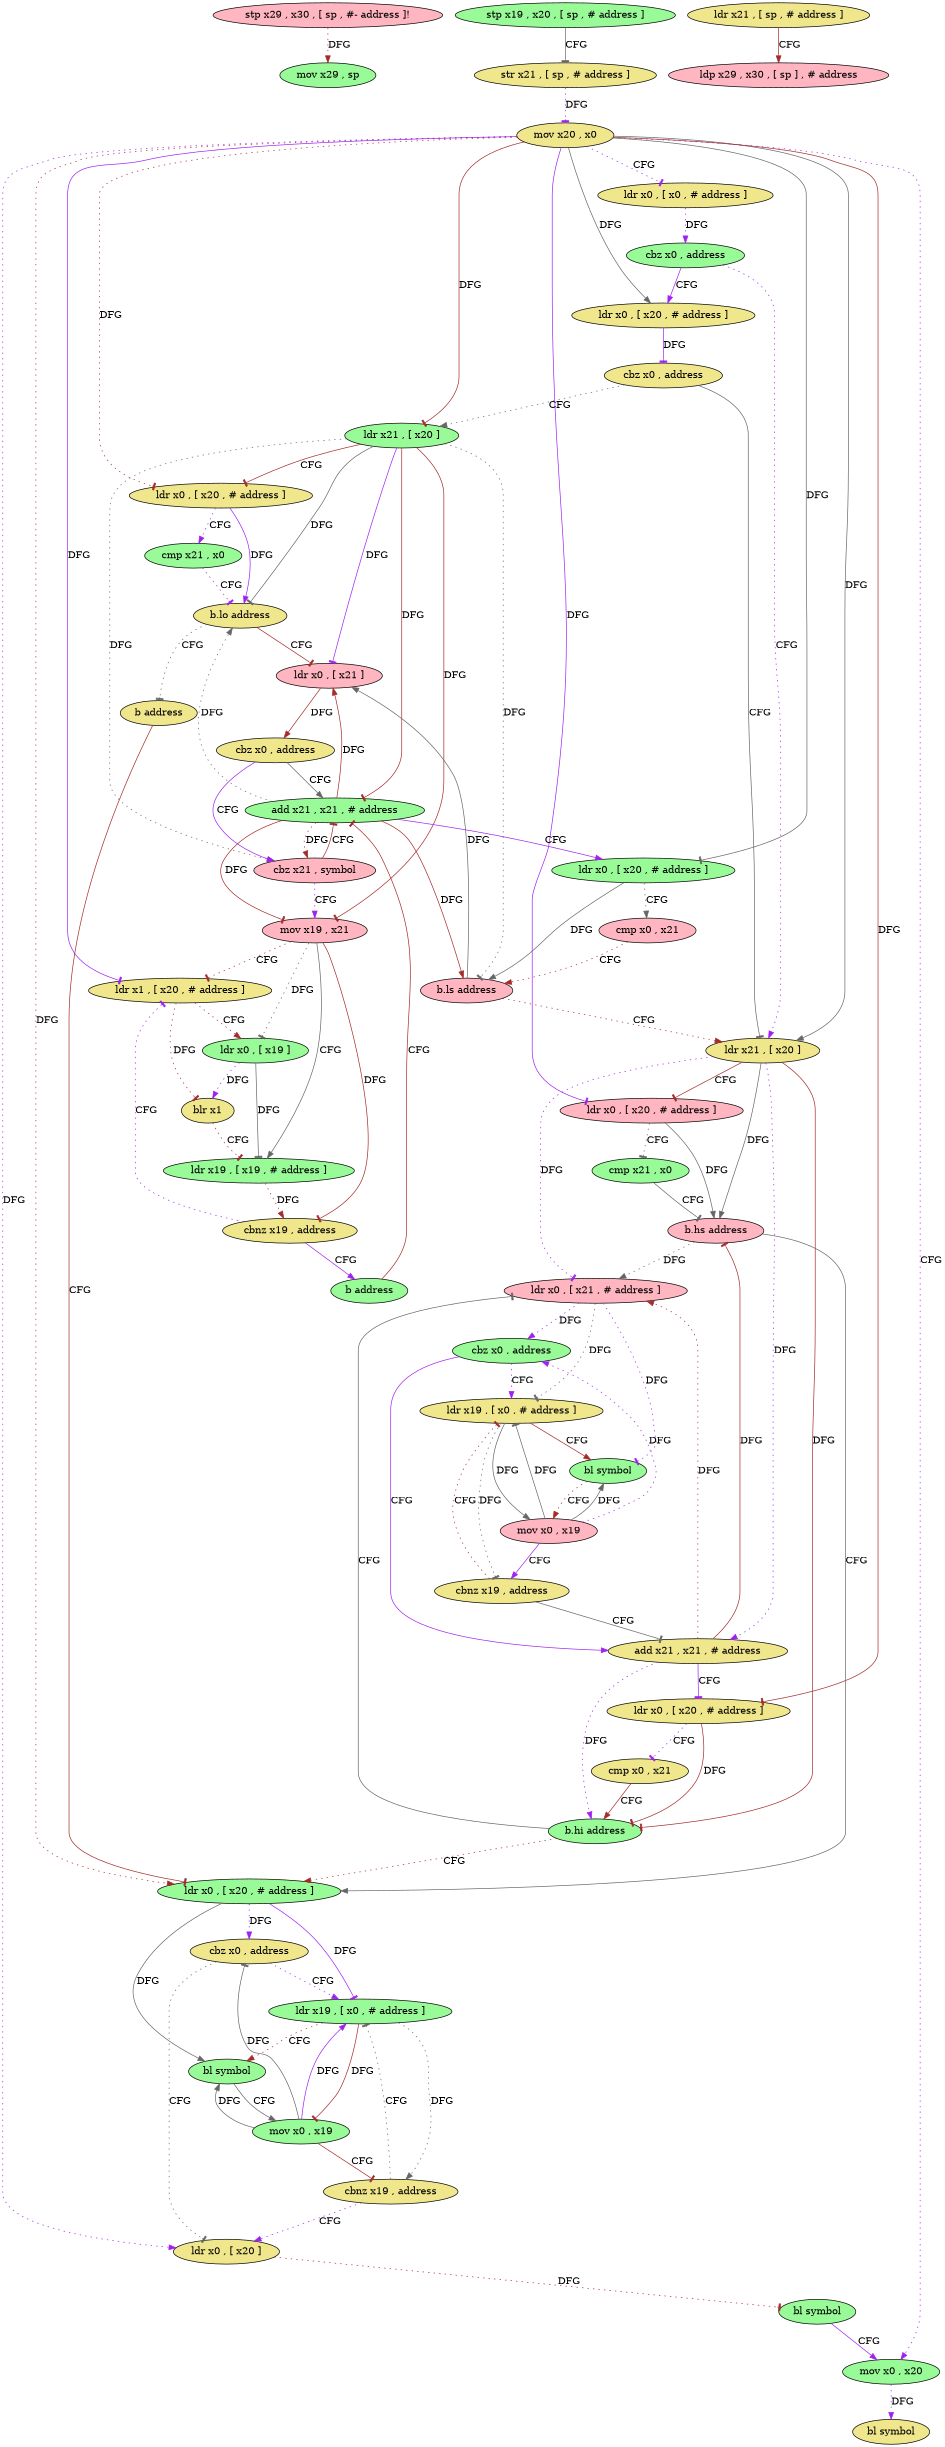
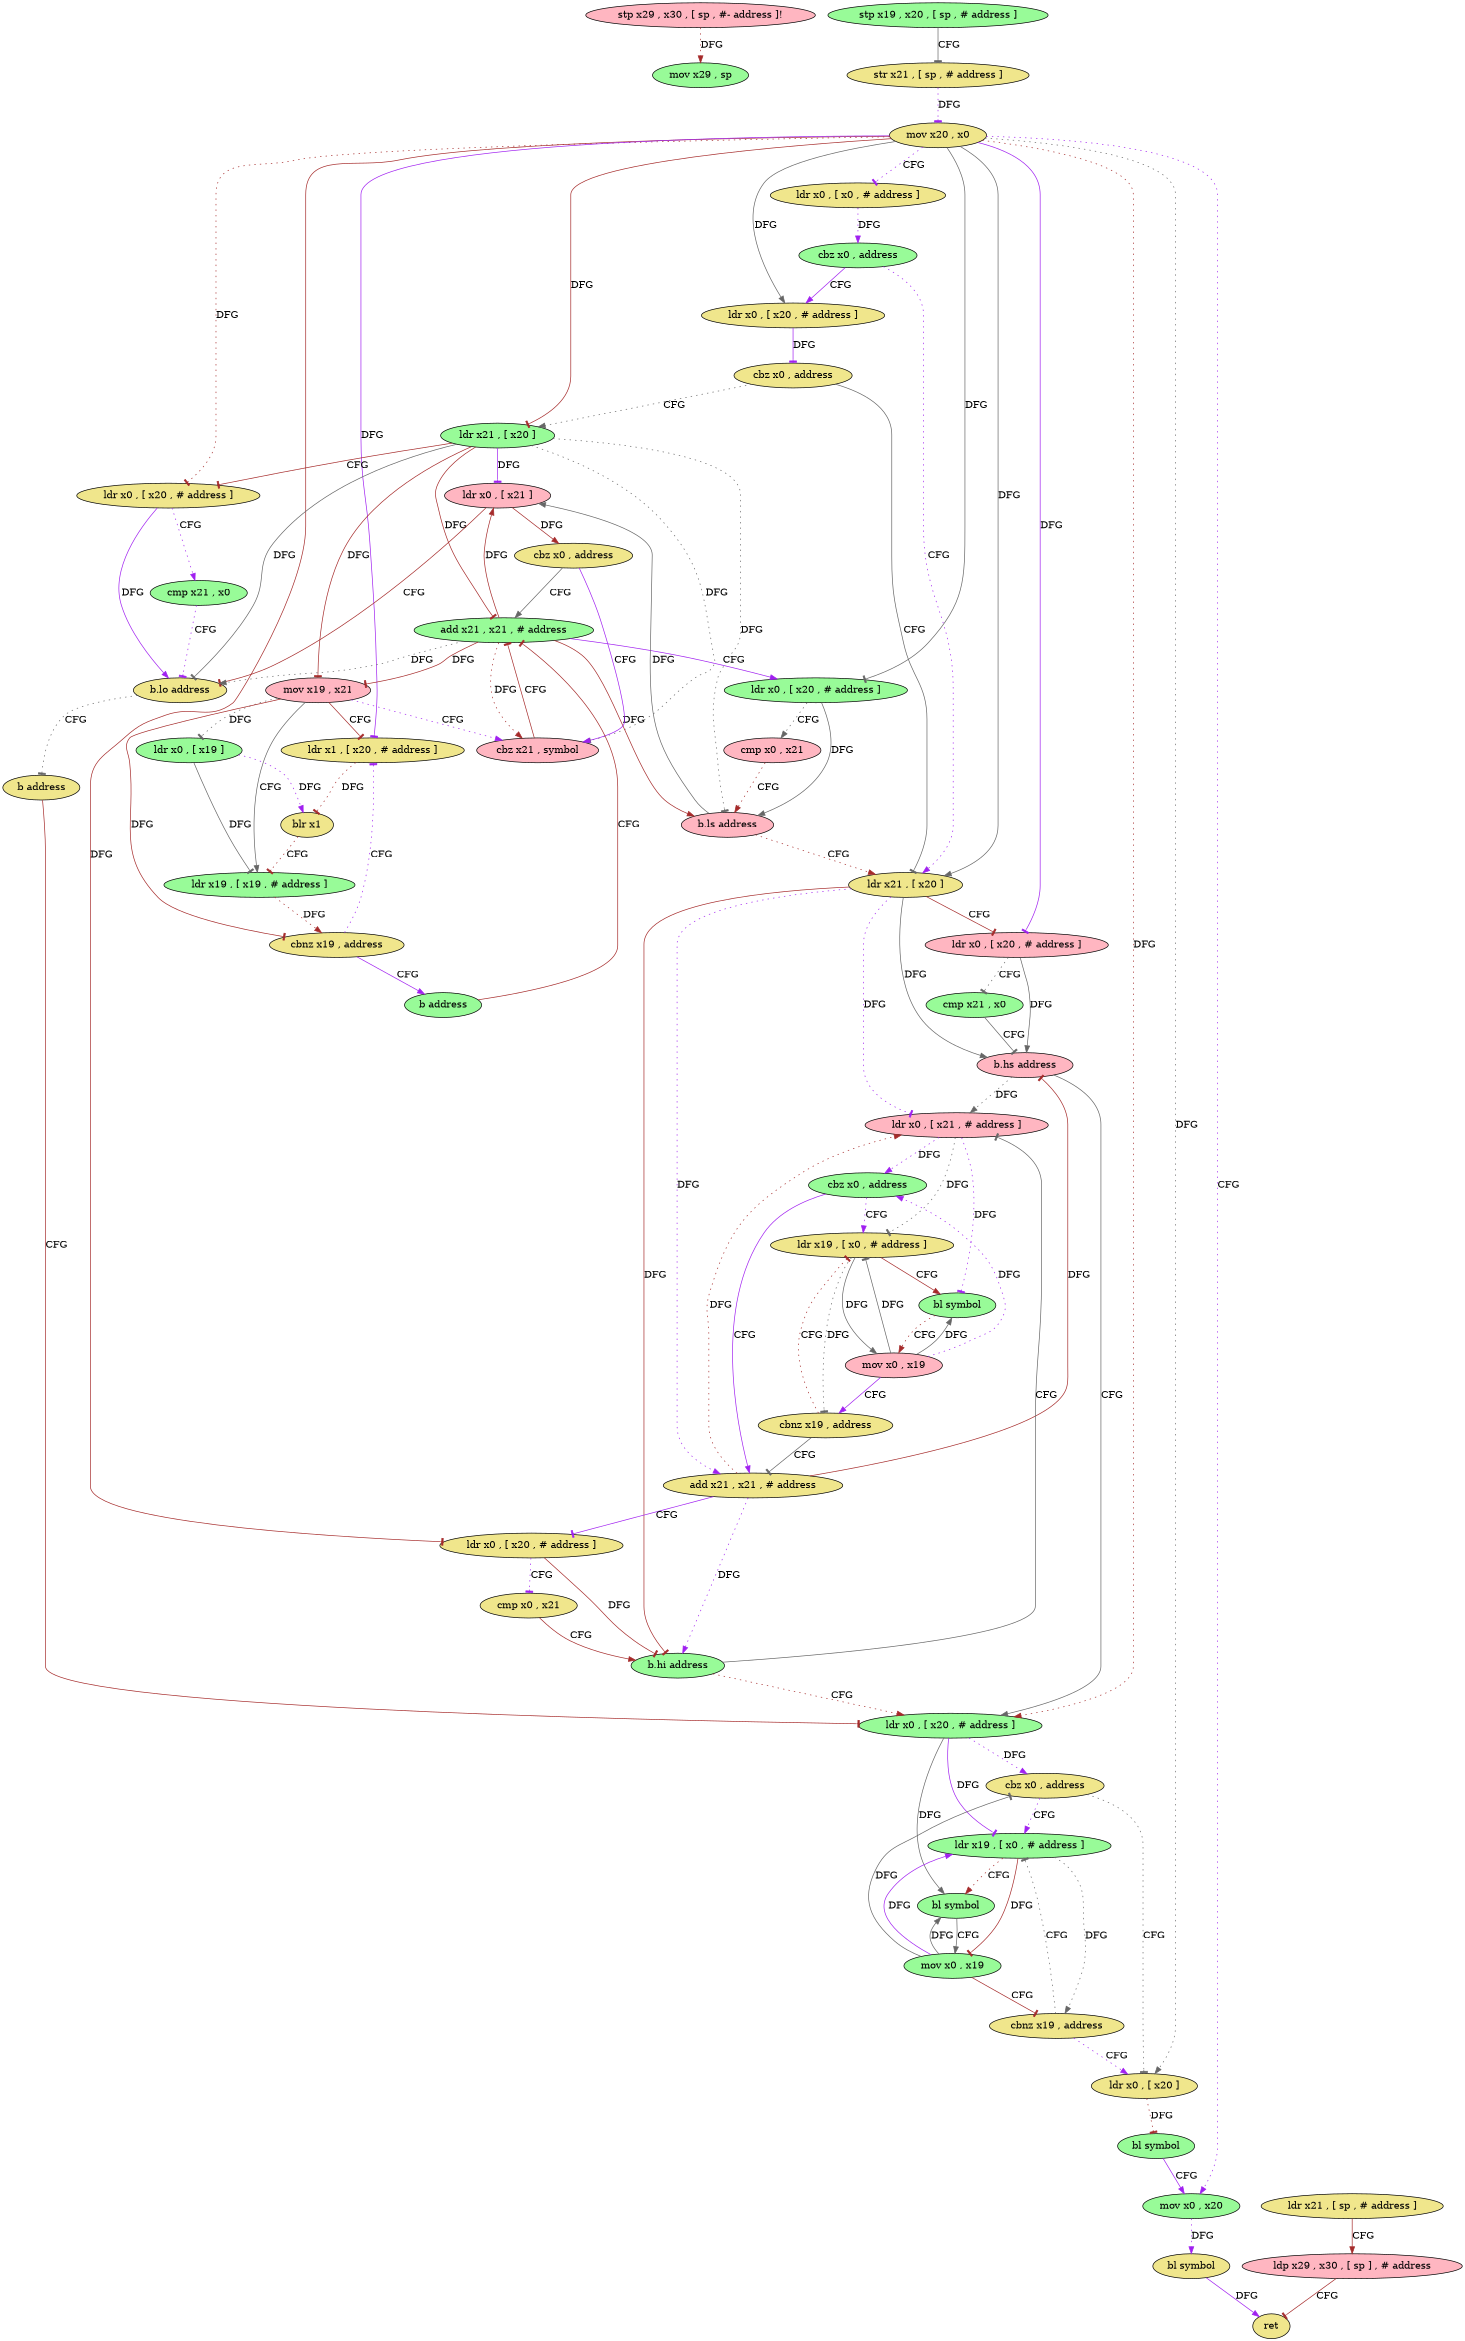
edge "b.lo address" -> "ldr x0 , [ x21 ]": reversed
edge "cbz x21 , symbol" -> "mov x19 , x21": reversed
edge "mov x19 , x21" -> "ldr x1 , [ x20 , # address ]": style dotted -> solid
edge "mov x20 , x0" -> "ldr x0 , [ x20 ]": color purple -> gray40
edge "ldr x1 , [ x20 , # address ]" -> "ldr x0 , [ x19 ]": removed, label "CFG"
node "ret": added
